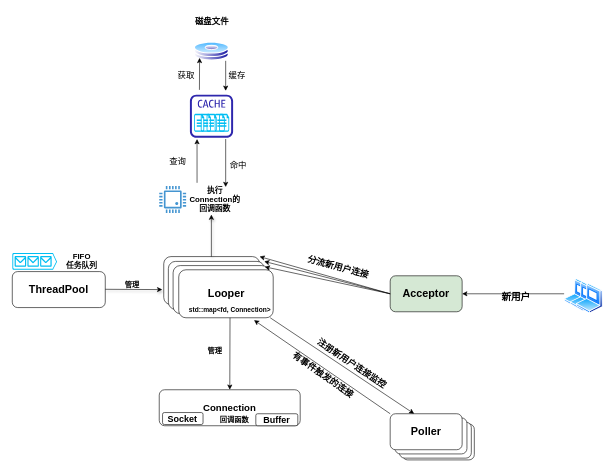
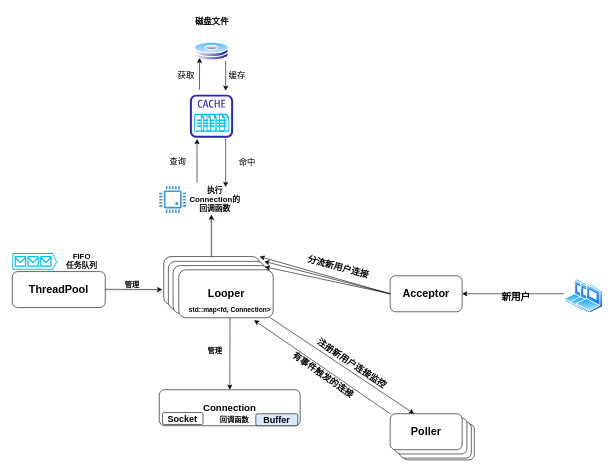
node "命中": moved (239, 165) -> (248, 162)
node "Acceptor": fillcolor #d5e8d4 -> #ffffff
node "Buffer": fillcolor #ffffff -> #dae8fc
